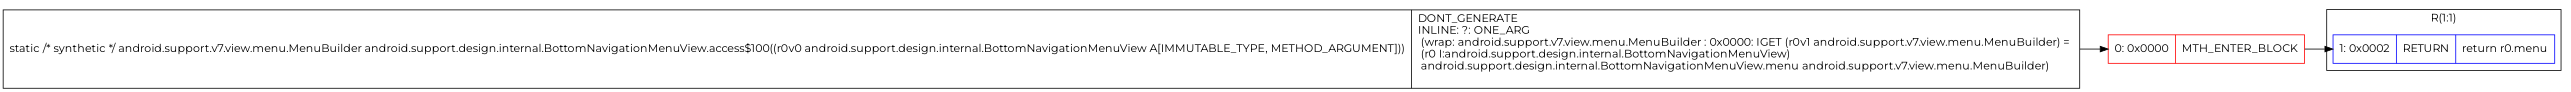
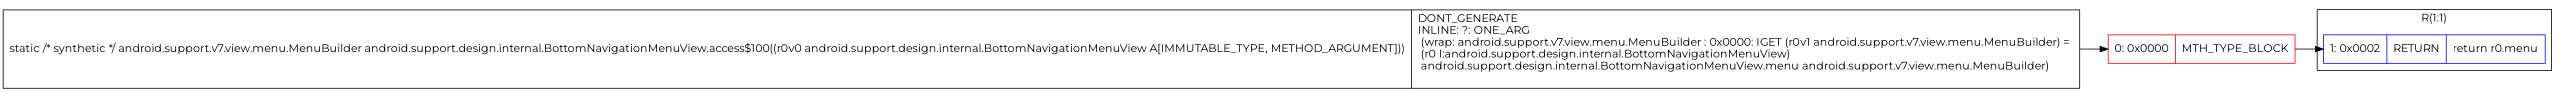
node "0: 0x0000": text "MTH_ENTER_BLOCK" -> "MTH_TYPE_BLOCK"
